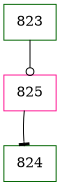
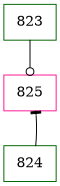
edge "825" -> "824": reversed
